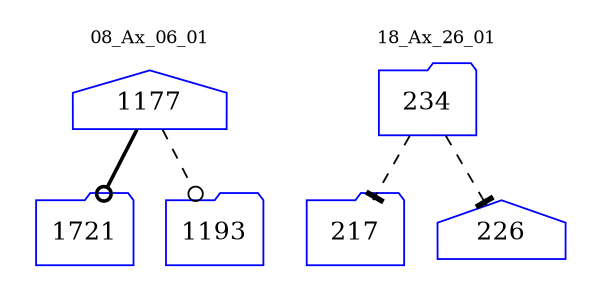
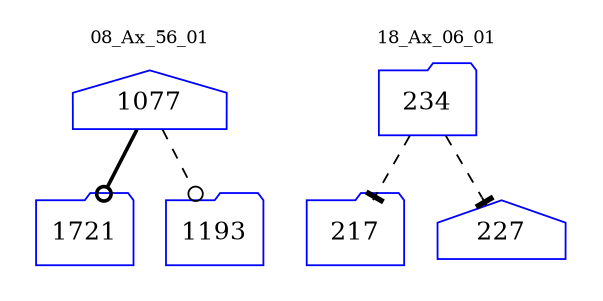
cluster "08_Ax_06_01": label "08_Ax_06_01" -> "08_Ax_56_01"
cluster "18_Ax_26_01": label "18_Ax_26_01" -> "18_Ax_06_01"
node "1177": label "1177" -> "1077"
node "226": label "226" -> "227"
